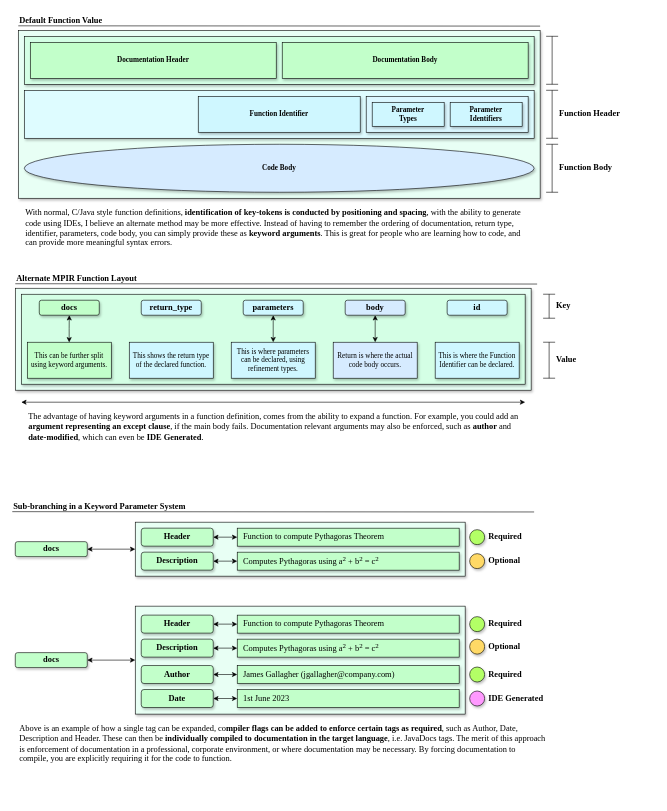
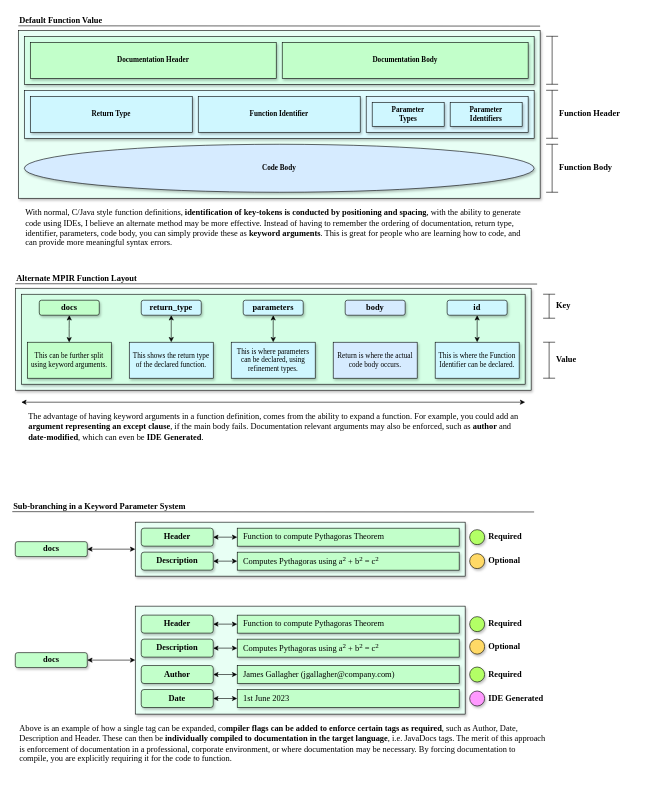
node "Return Type": added
edge "return_type" -- "This shows the return type of the declared function.": added
edge "body" -- "Return is where the actual code body occurs.": removed
edge "id" -- "This is where the Function Identifier can be declared.": added
